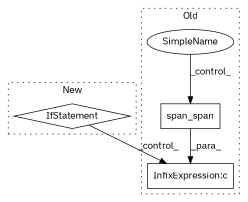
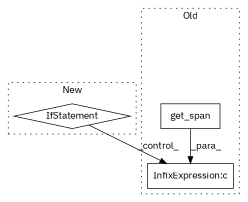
node "SimpleName": removed
node "span_span": label "span_span" -> "get_span"
